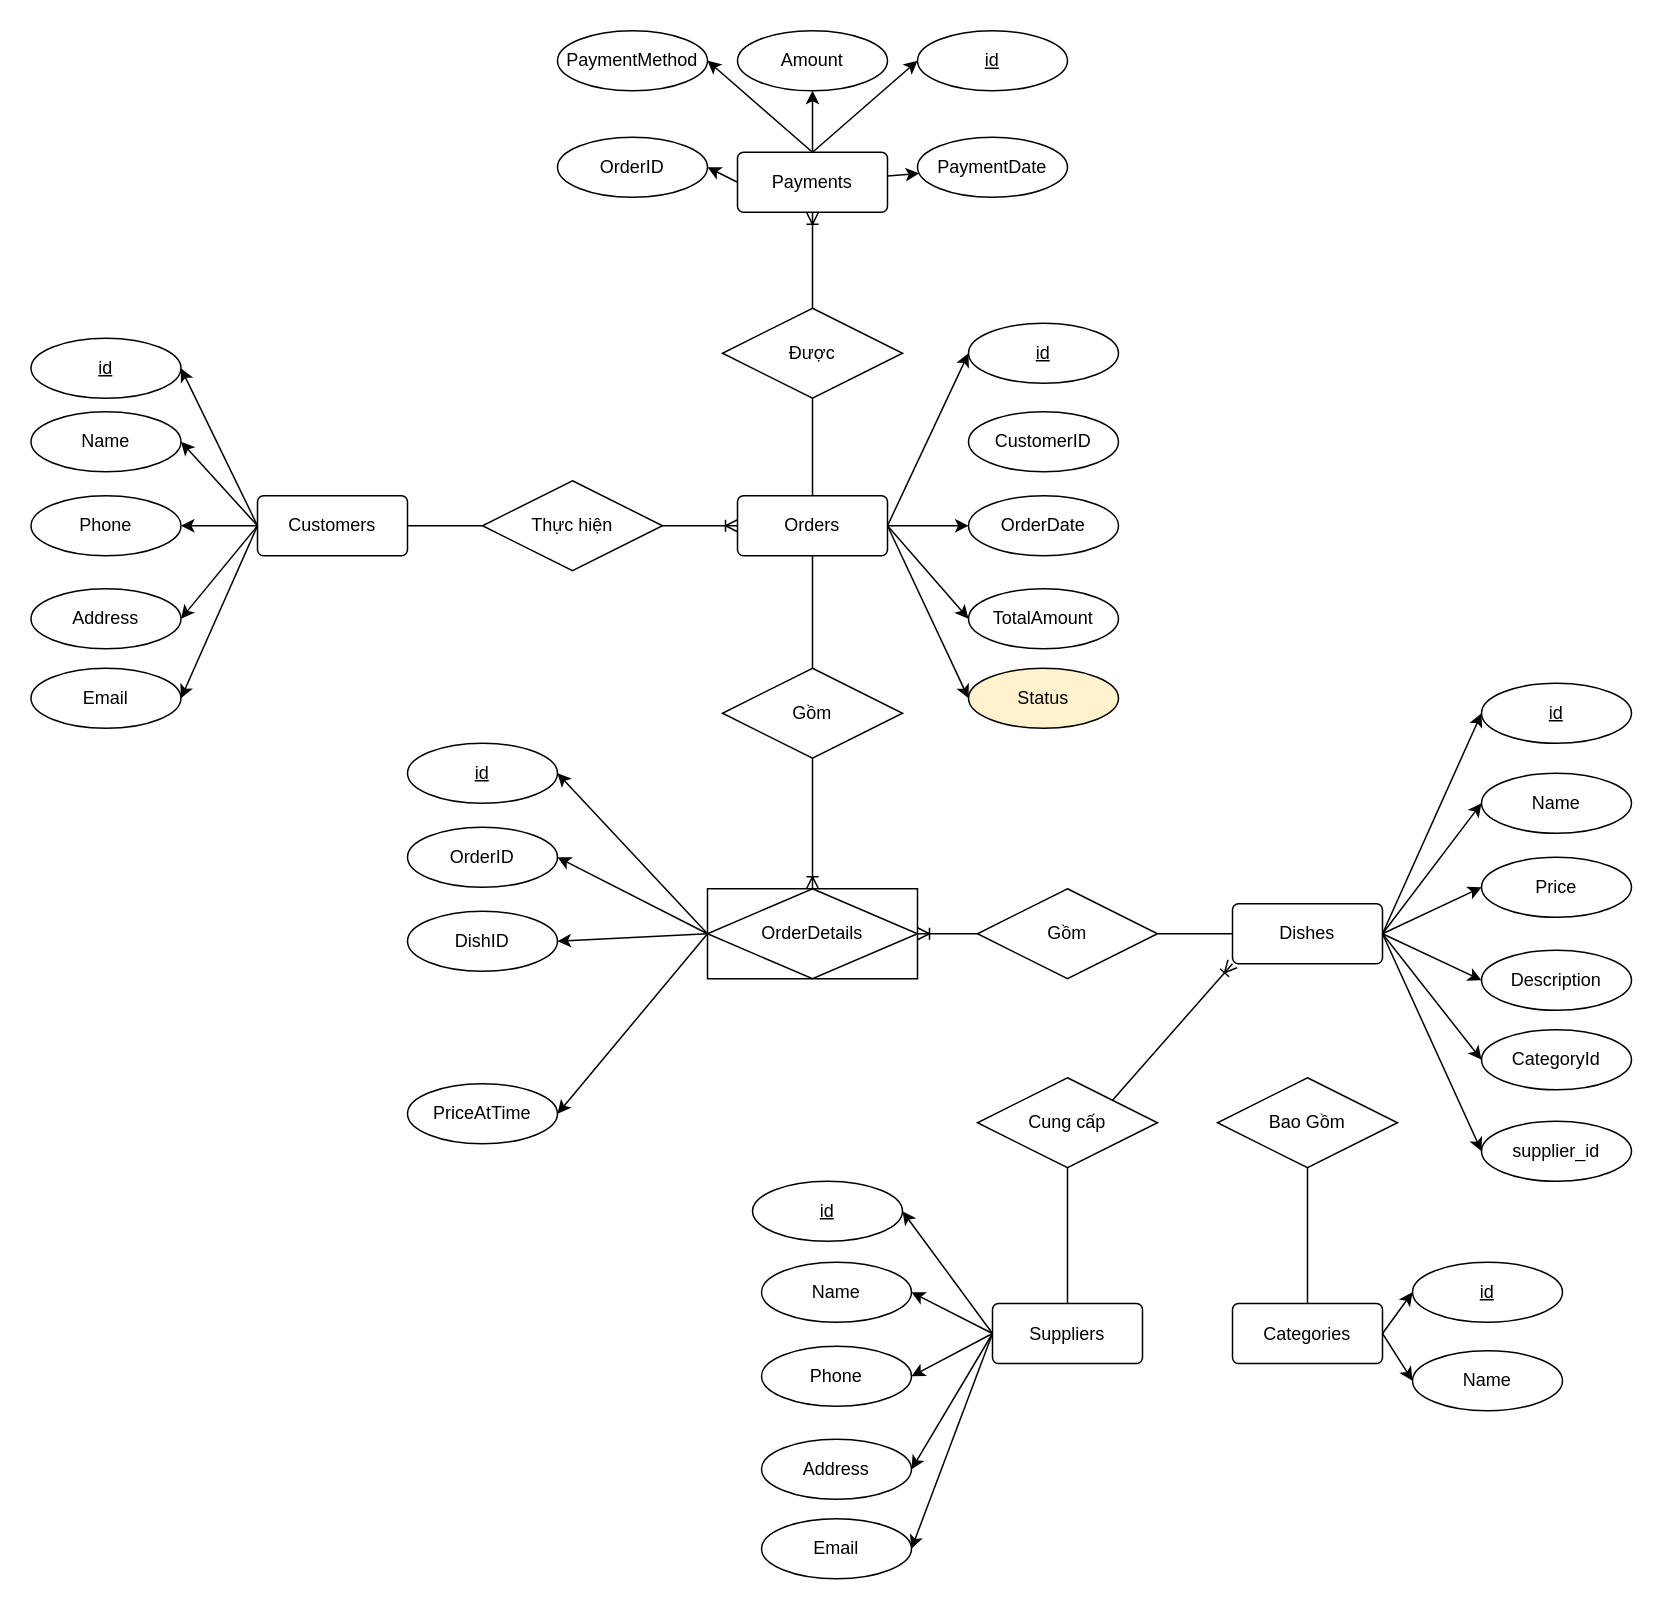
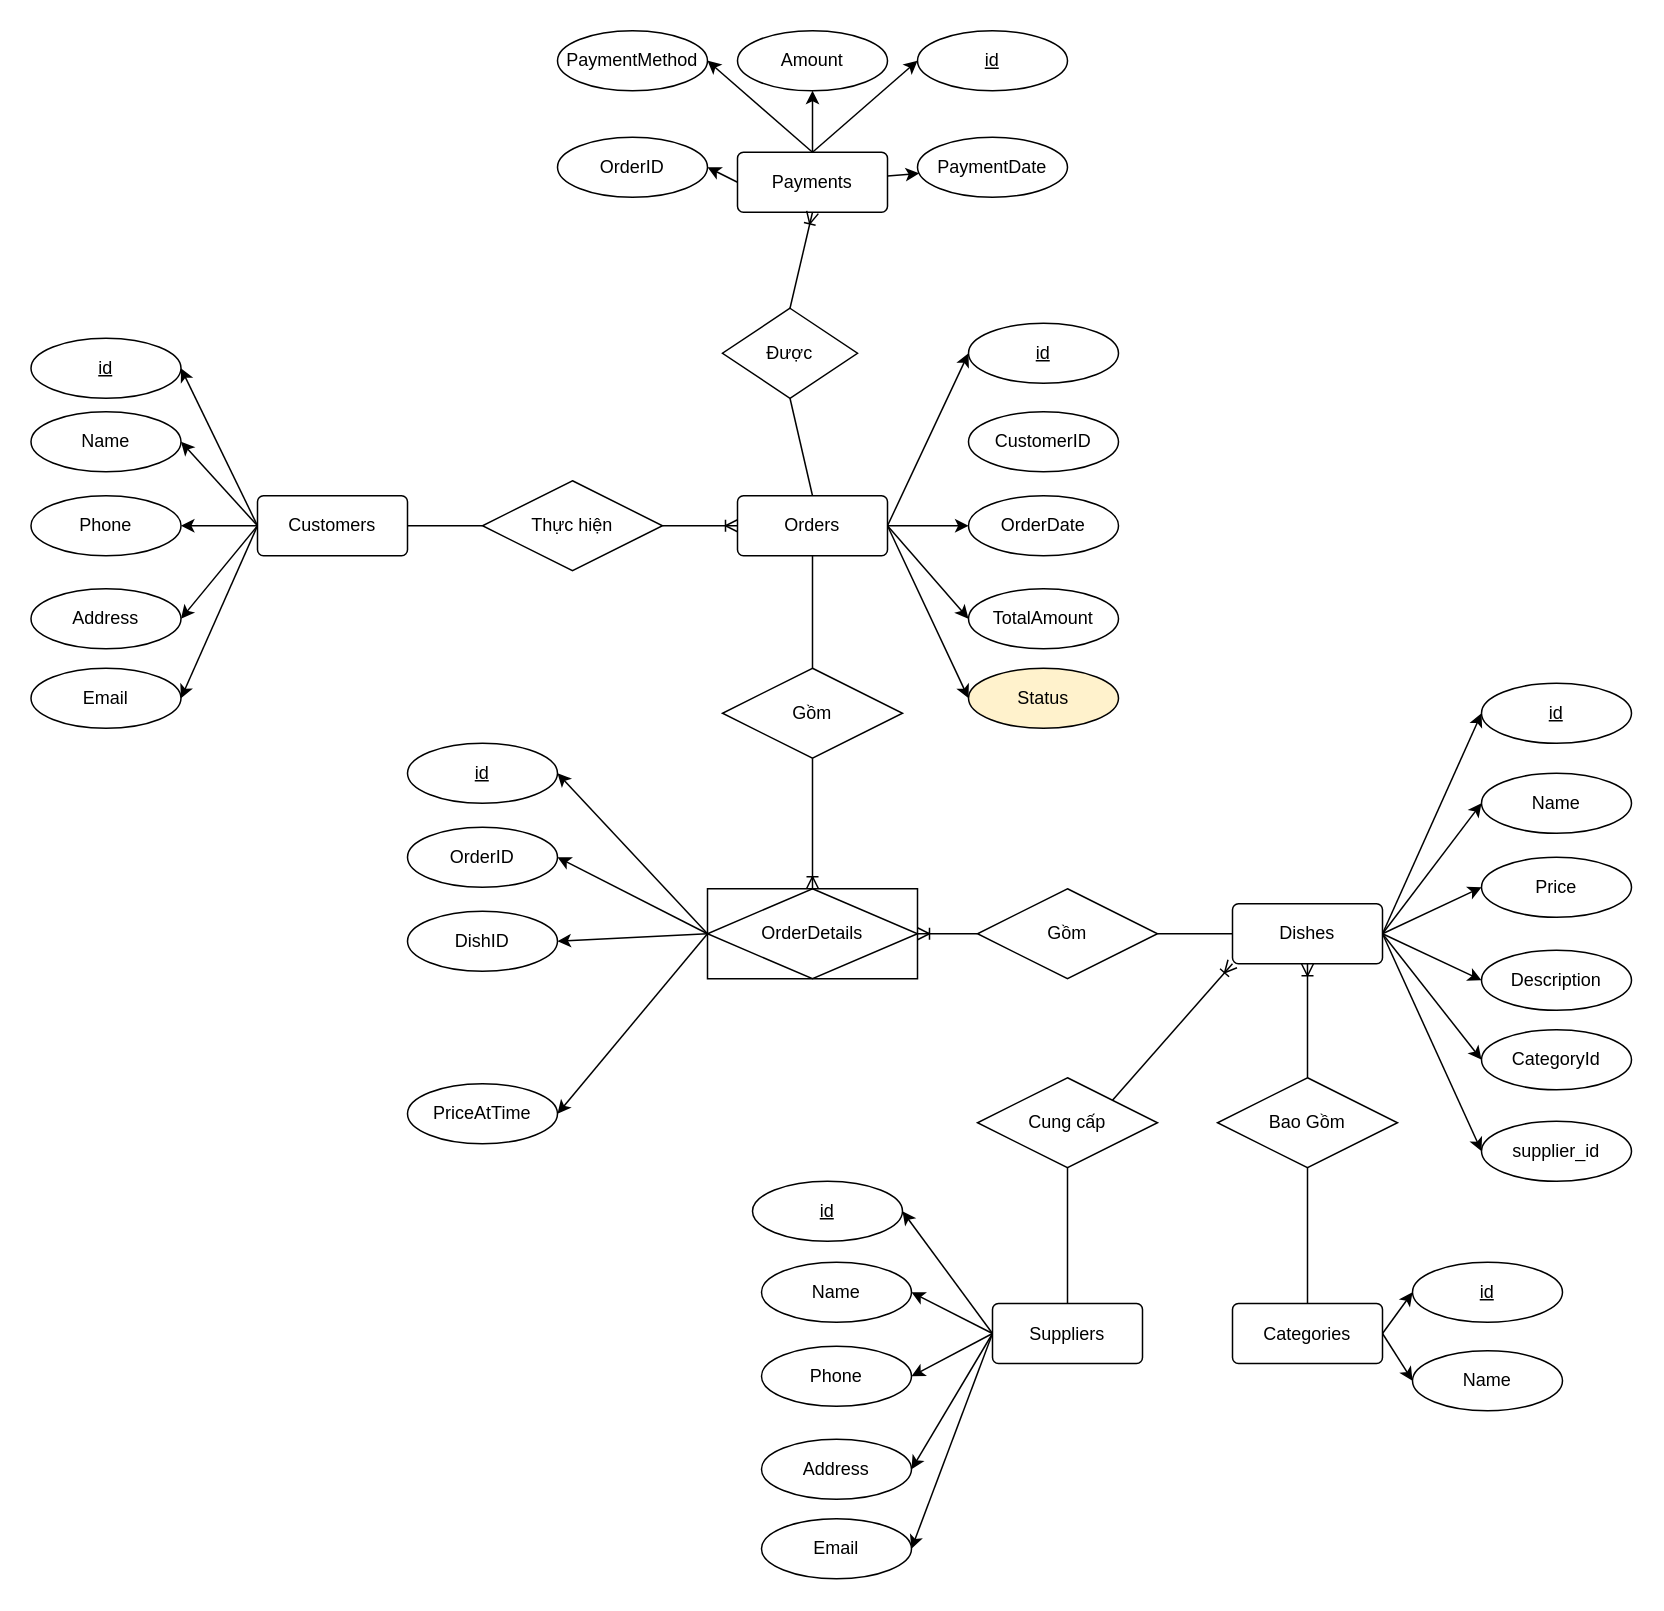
node "Được": size 180x90 -> 135x90
edge "Bao Gồm" -> "Dishes": added
